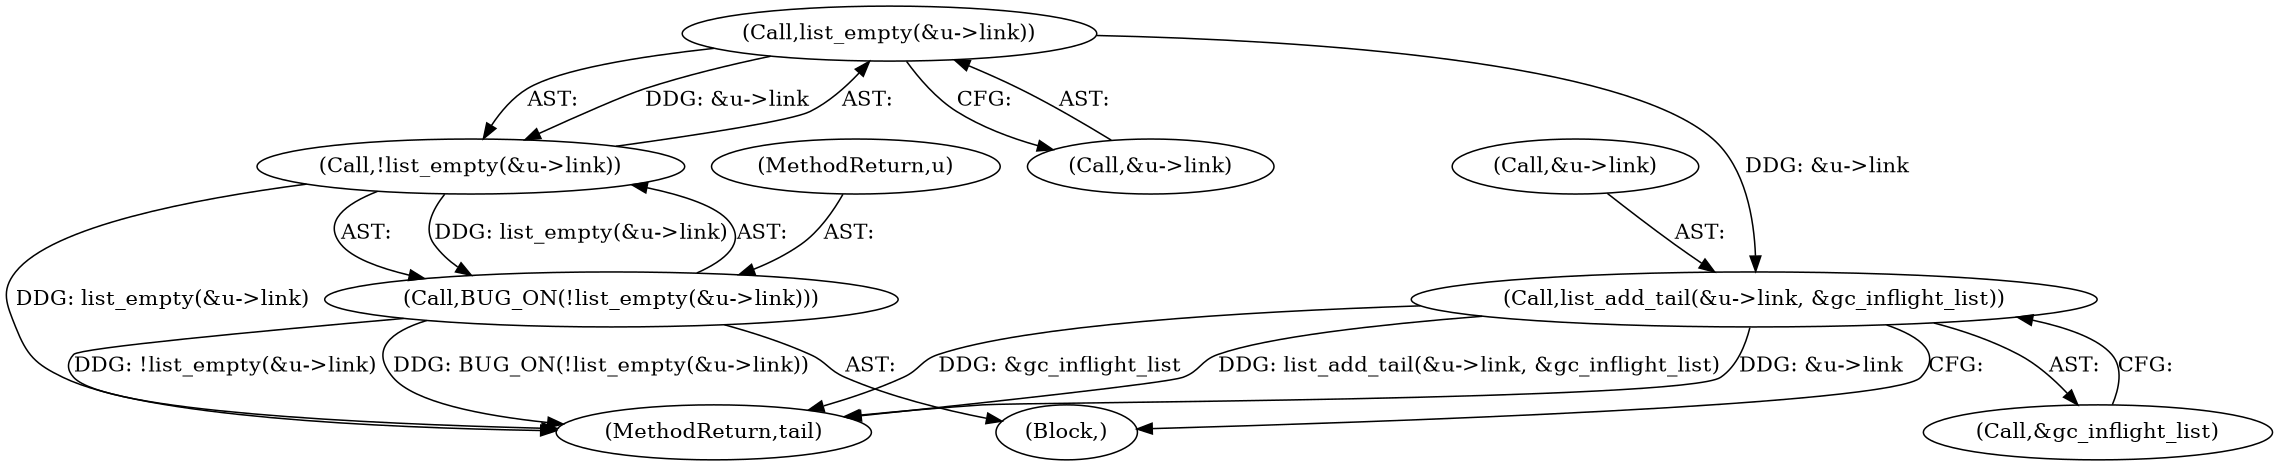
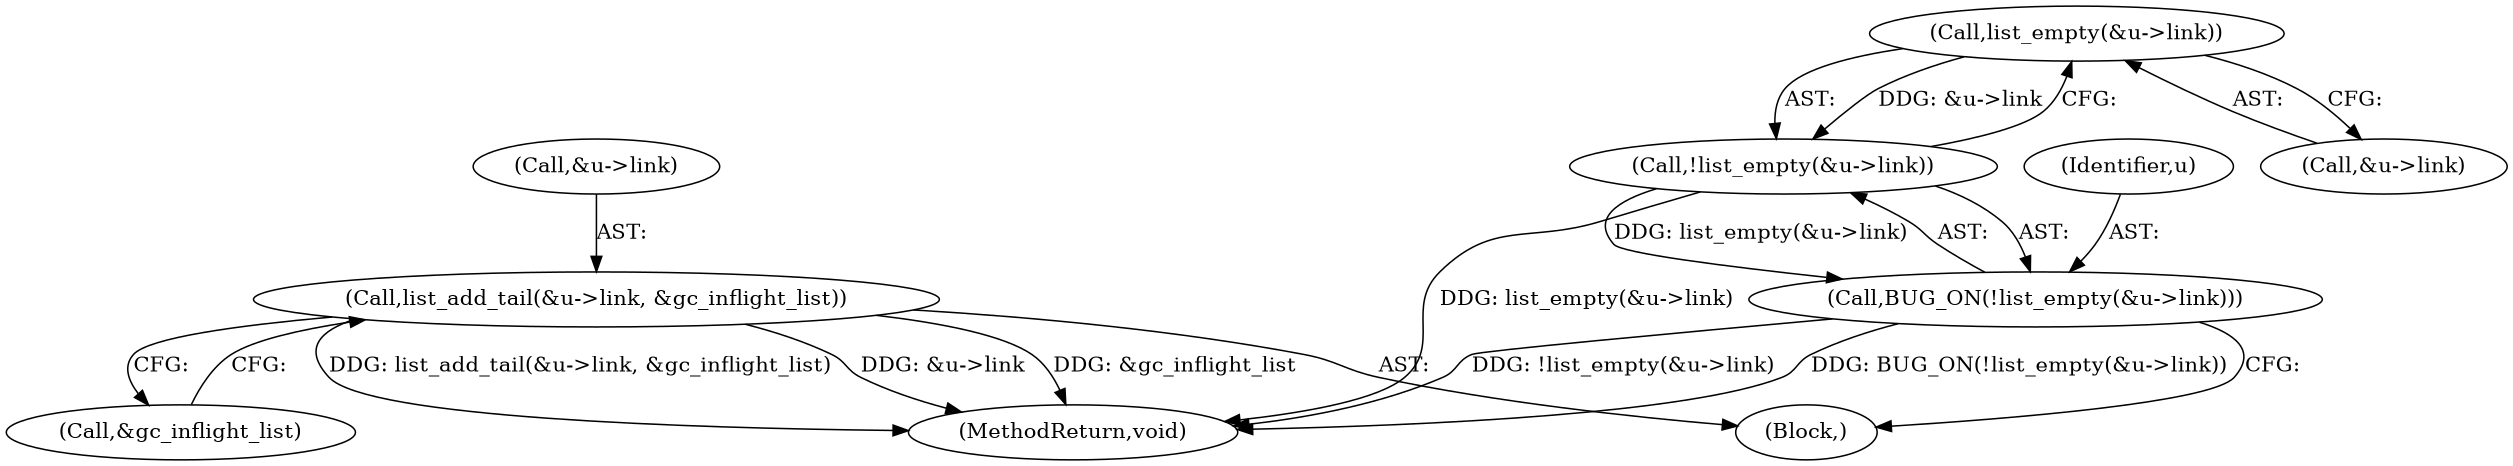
edge "(Call,list_empty(&u->link))" -> "(Call,list_add_tail(&u->link, &gc_inflight_list))": removed, label "DDG: &u->link"
edge "(Call,!list_empty(&u->link))" -> "(Call,list_empty(&u->link))": label "AST: " -> "CFG: "
node "(MethodReturn,u)": label "(MethodReturn,u)" -> "(Identifier,u)"
edge "(Call,BUG_ON(!list_empty(&u->link)))" -> "(Block,)": label "AST: " -> "CFG: "
edge "(Call,list_add_tail(&u->link, &gc_inflight_list))" -> "(Block,)": label "CFG: " -> "AST: "
edge "(Call,list_add_tail(&u->link, &gc_inflight_list))" -> "(Call,&gc_inflight_list)": label "AST: " -> "CFG: "
node "(MethodReturn,tail)": label "(MethodReturn,tail)" -> "(MethodReturn,void)"
